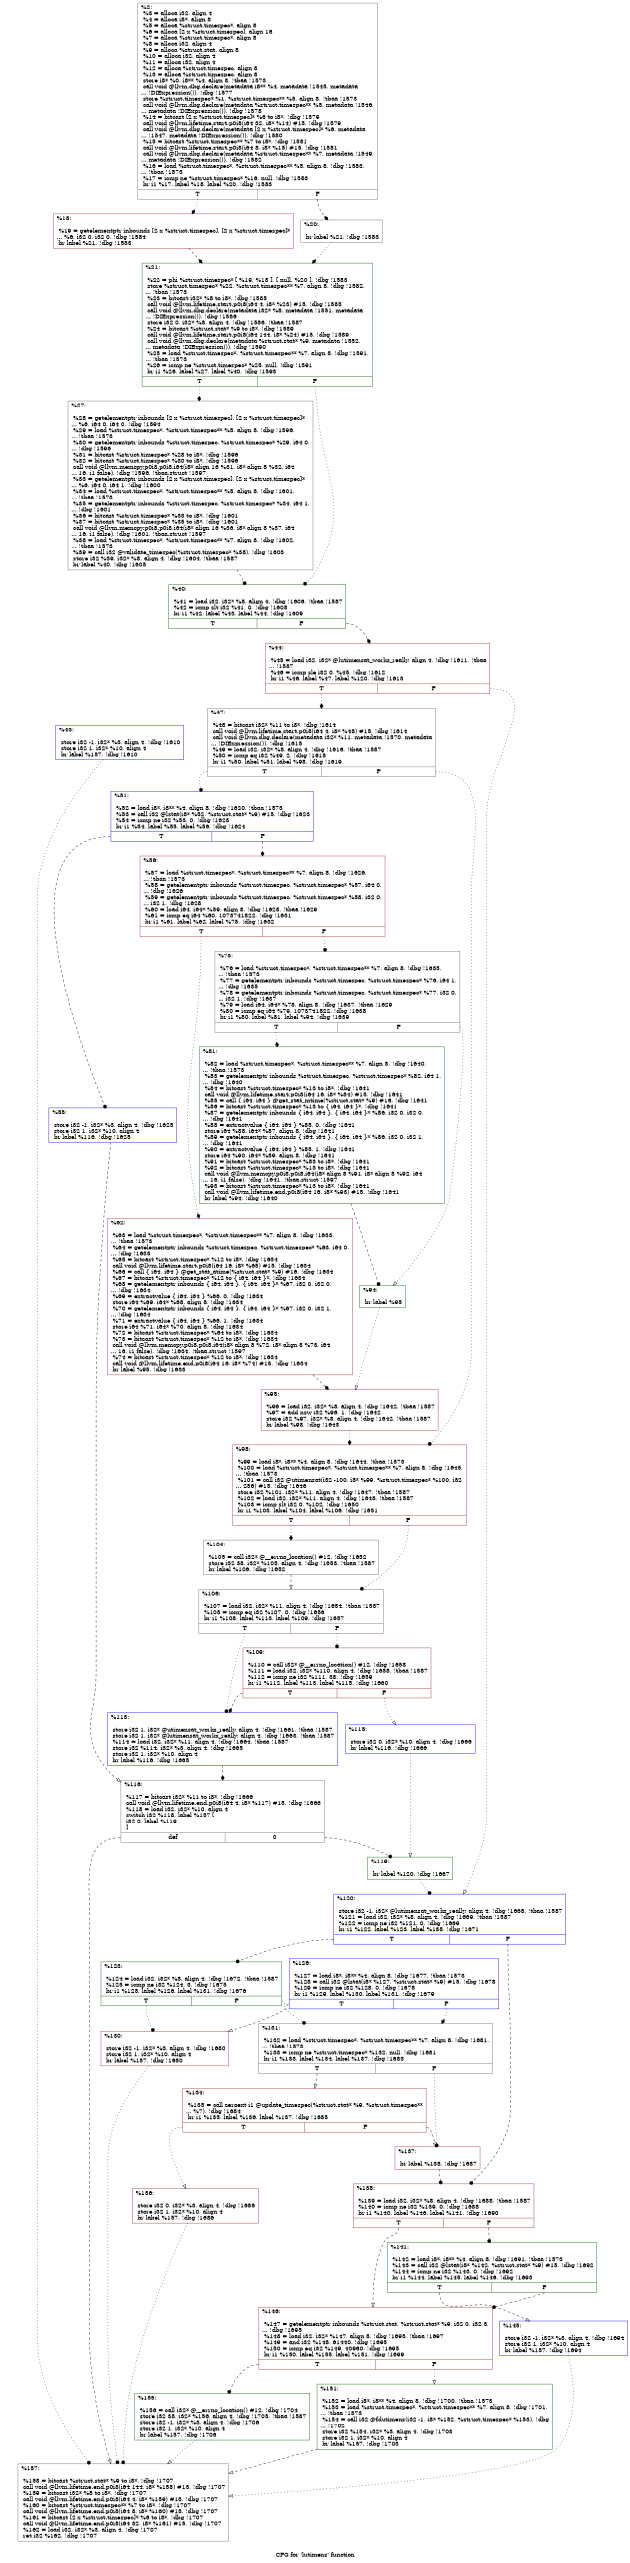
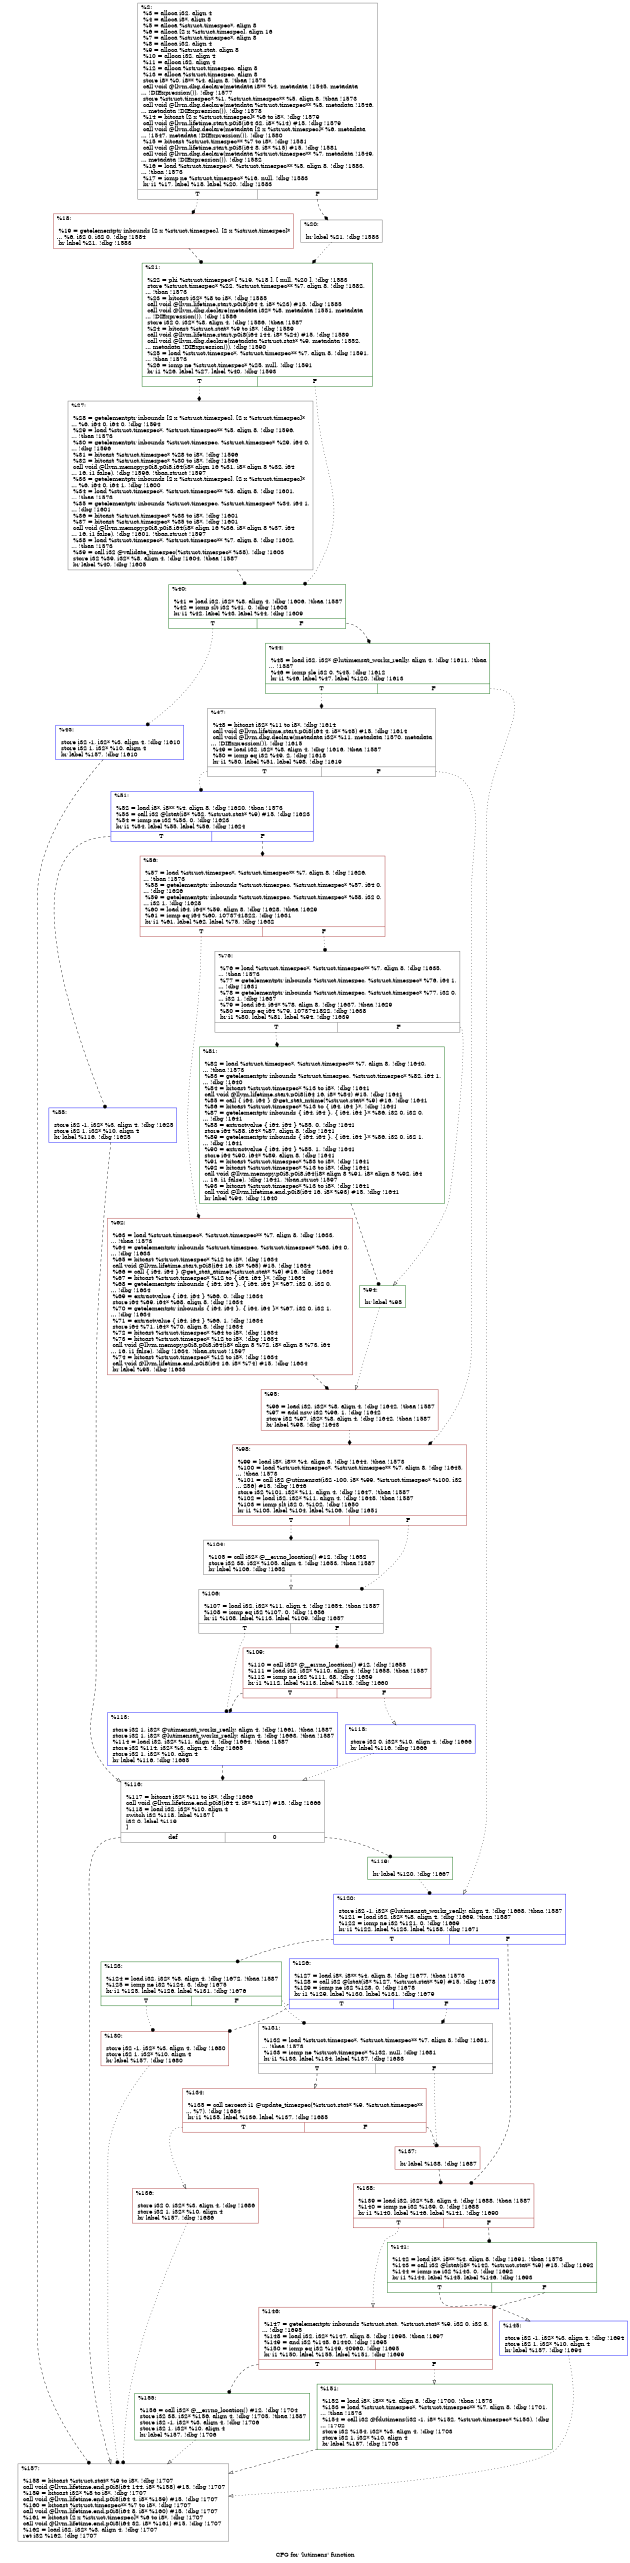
edge "%18:" -> "%21:": arrowhead diamond -> dot
node "%44:": color brown -> darkgreen
edge "%40:" -> "%43:": added
node "%75:": text "... !dbg !1635" -> "... !dbg !1631"
edge "%47:" -> "%98:": arrowhead dot -> diamond
edge "%43:" -> "%157:": style dotted -> dashed
edge "%115:" -> "%119:": now "%115:" -> "%116:"
edge "%126:" -> "%130:": arrowhead onormal -> dot
edge "%138:" -> "%146:": style dashed -> dotted
